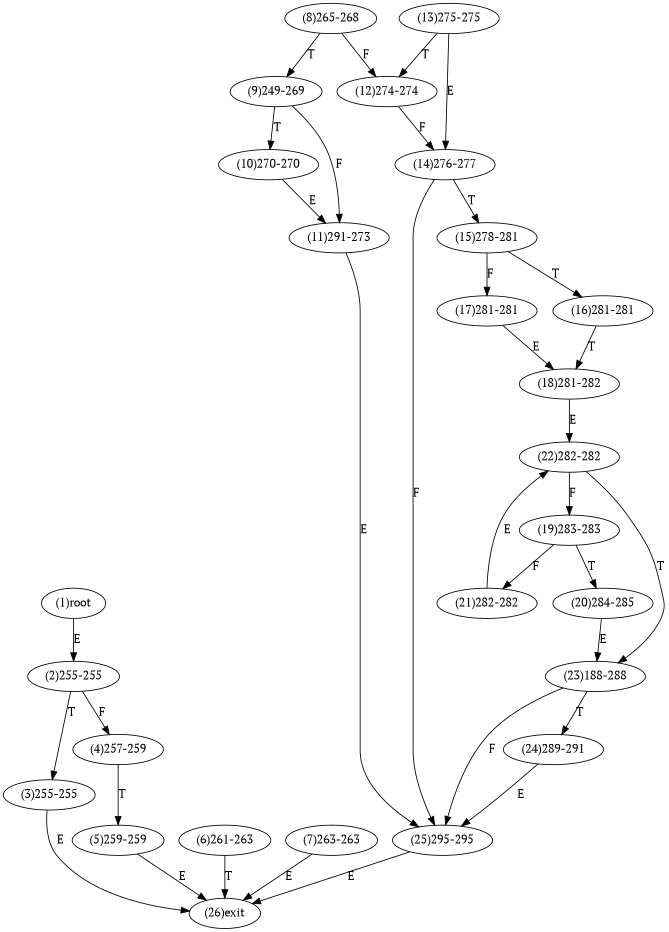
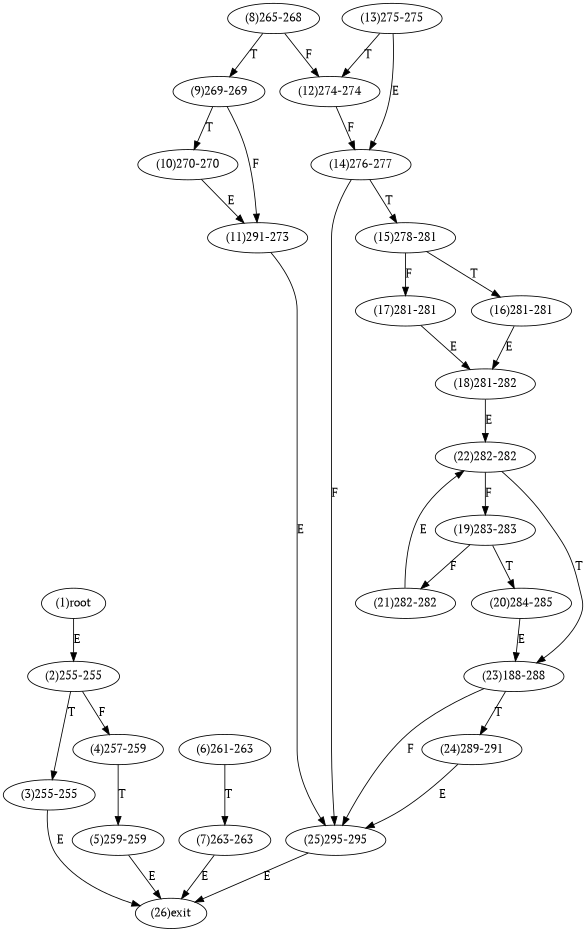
node "(9)249-269": label "(9)249-269" -> "(9)269-269"
edge "(16)281-281" -> "(18)281-282": label "T" -> "E"
edge "(6)261-263" -> "(26)exit": now "(6)261-263" -> "(7)263-263"
